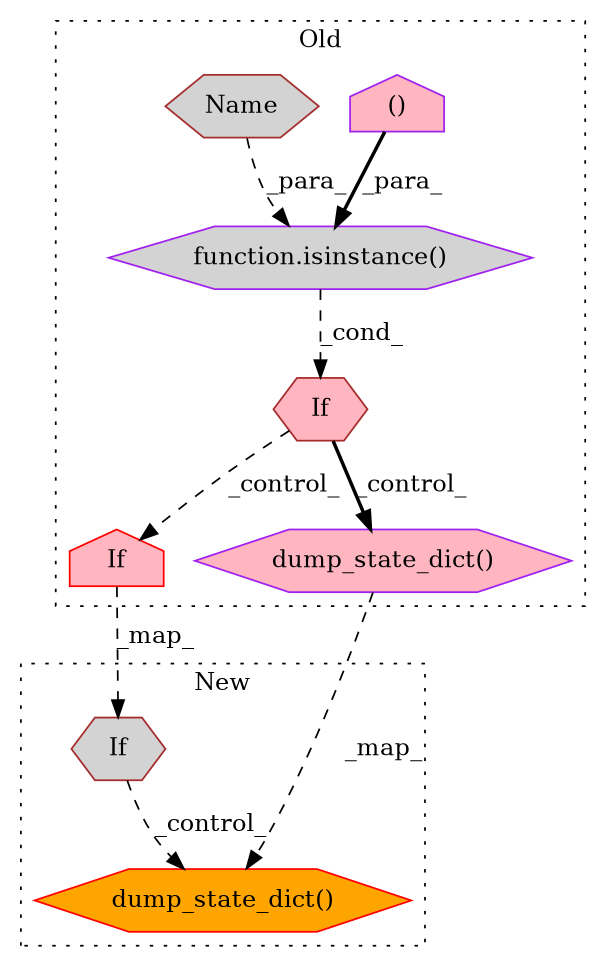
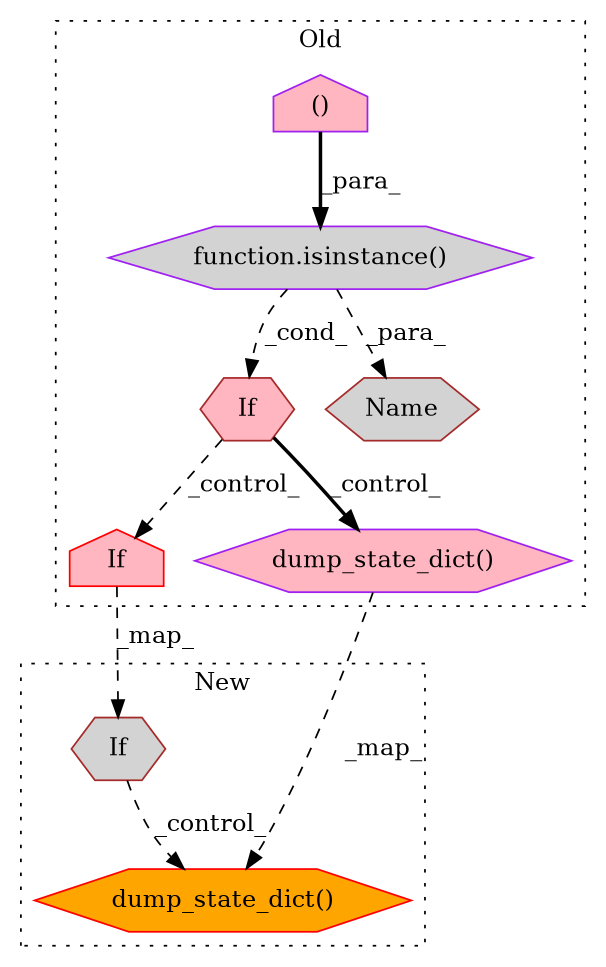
edge "Name" -> "function.isinstance()": reversed
